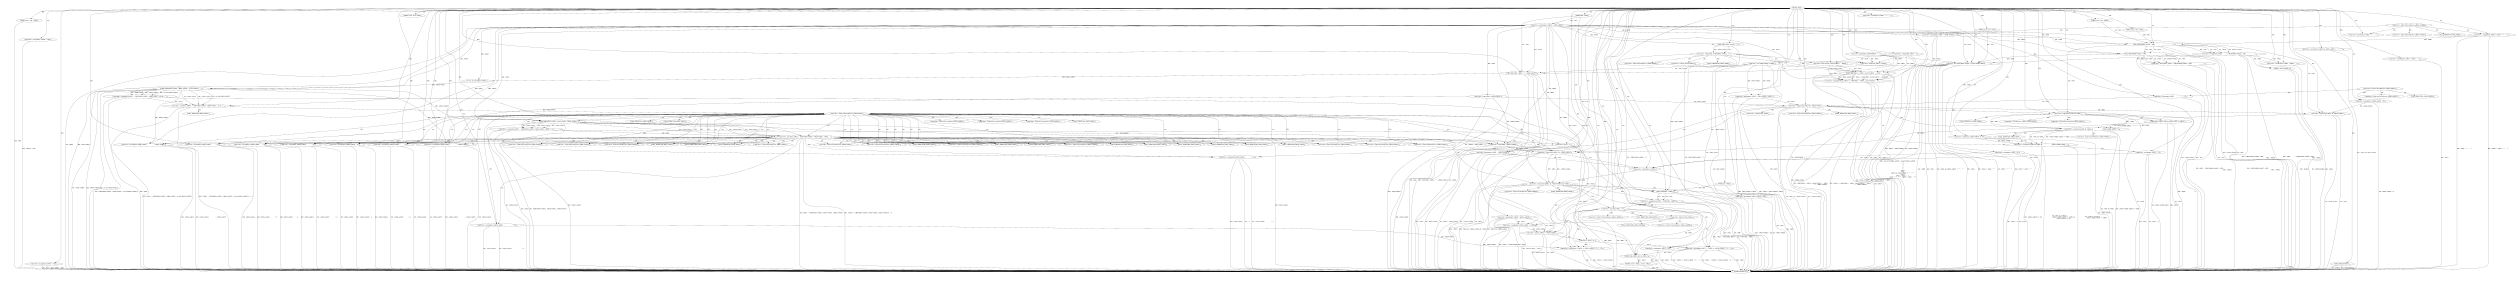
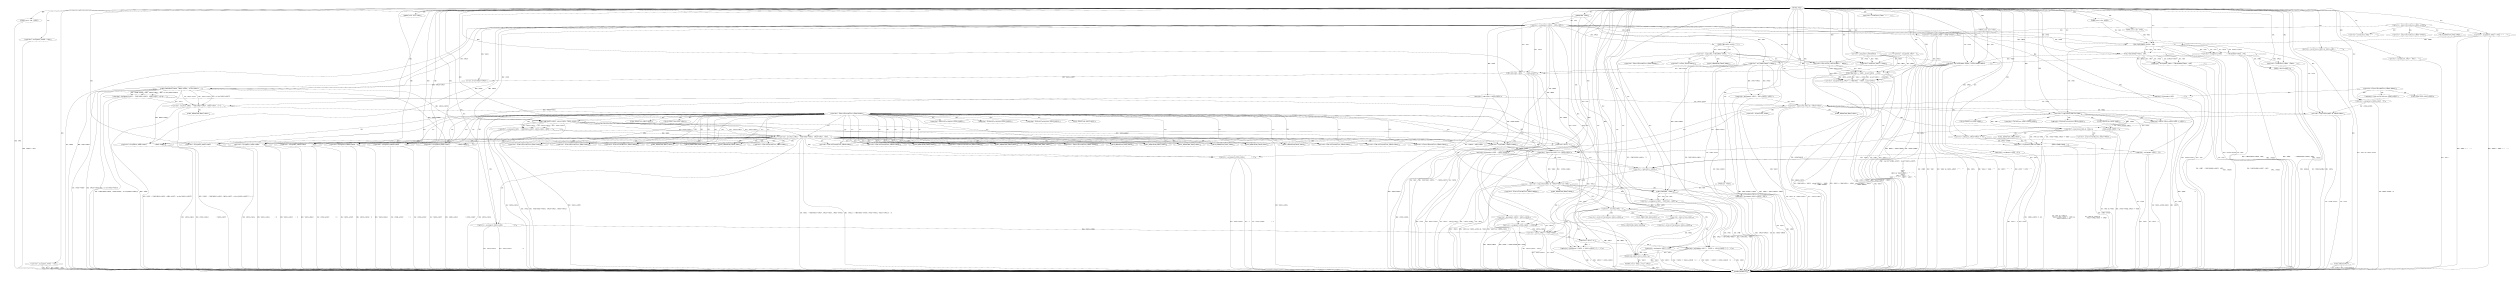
edge "(PARAM,VAR1 *VAR2)" -> "(<operator>.and,VAR2->VAR22 & VAR23)": added, label "DDG: VAR2"
edge "(<operator>.assignment,*VAR10 = VAR2->VAR11)" -> "(FUN6,FUN6(VAR14 + VAR19, sizeof(VAR14) - VAR19,     ...)": now "(<operator>.assignment,*VAR10 = VAR2->VAR11)" -> "(<operator>.subtraction,sizeof(VAR14) - VAR19)"
node "(<operator>.indirectFieldAccess,VAR10->VAR21)": removed
node "(FIELD_IDENTIFIER,VAR28,VAR28)": added
edge "(<operator>.lessThan,VAR13 < 0)" -> "(<operator>.assignment,VAR13 = FUN9(VAR2, VAR8))": reversed
edge "(<operator>.assignment,VAR10->VAR18              = 0)" -> "(<operator>.conditional,(VAR18 == VAR10->VAR18) ? 0 : -1)": now "(<operator>.assignment,VAR10->VAR18              = 0)" -> "(<operator>.equals,VAR18 == VAR10->VAR18)"
edge "(<operator>.assignment,VAR13 = 0)" -> "(IDENTIFIER,VAR13,return VAR13;)": added, label "DDG: VAR13"
